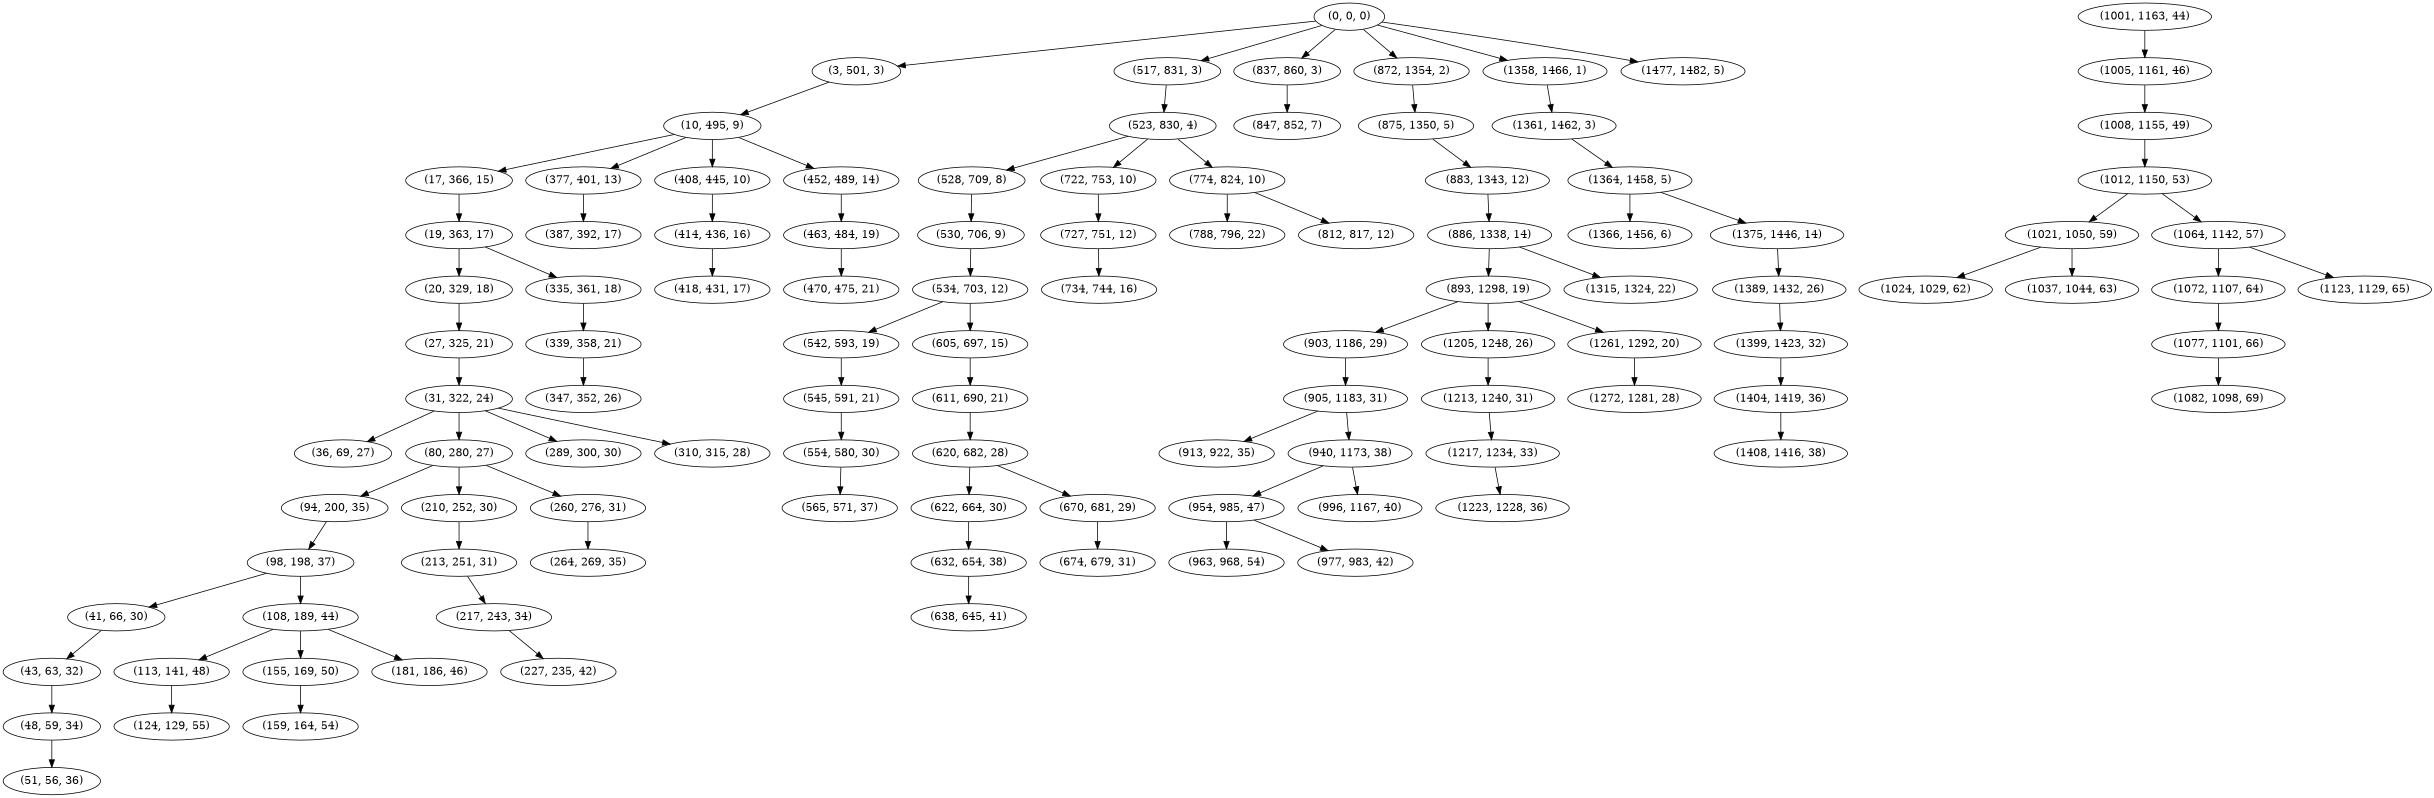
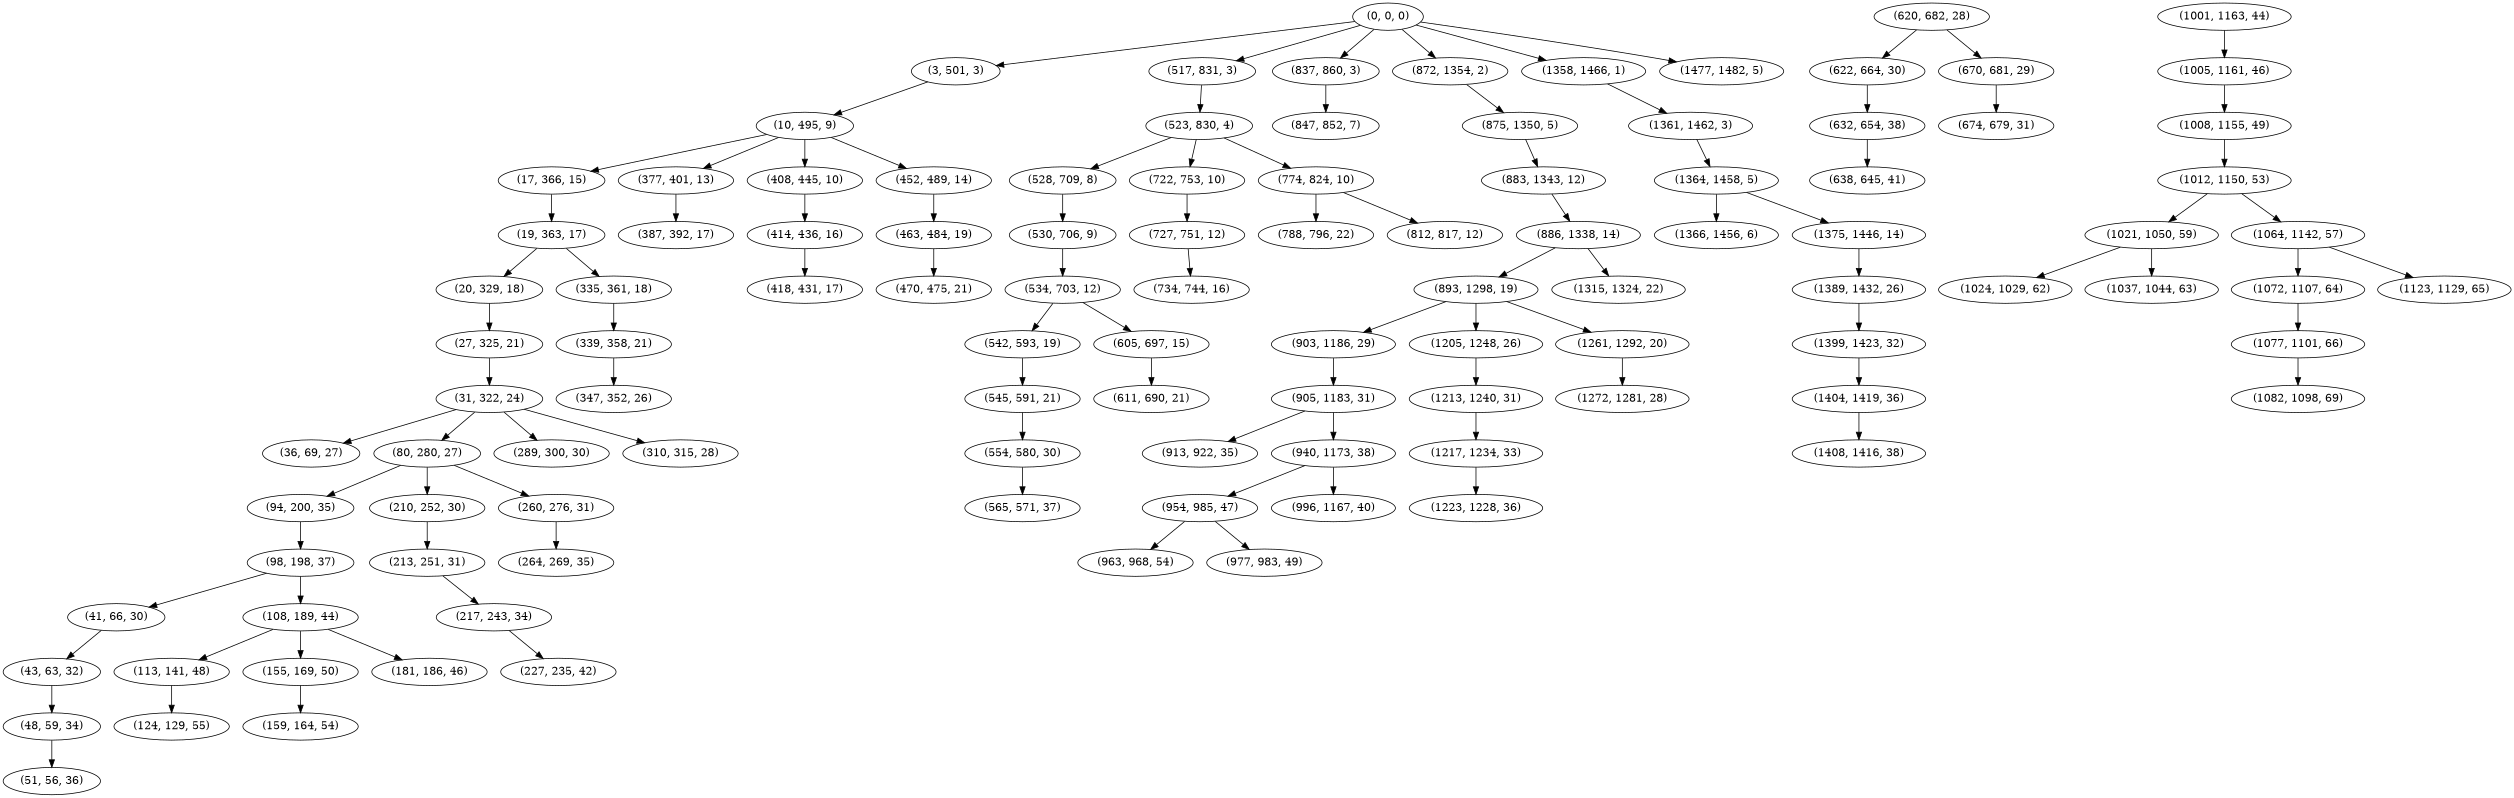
edge "(611, 690, 21)" -> "(620, 682, 28)": removed
node "(977, 983, 42)": label "(977, 983, 42)" -> "(977, 983, 49)"
